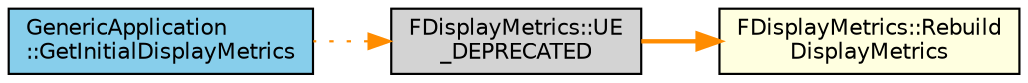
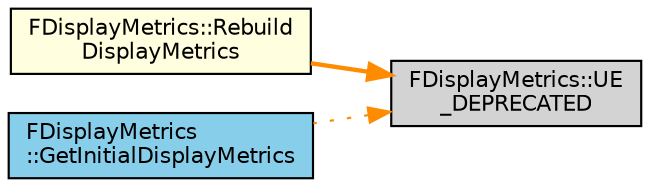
node "GenericApplication ::GetInitialDisplayMetrics": label "GenericApplication ::GetInitialDisplayMetrics" -> "FDisplayMetrics ::GetInitialDisplayMetrics"
edge "FDisplayMetrics::UE _DEPRECATED" -> "FDisplayMetrics::Rebuild DisplayMetrics": reversed
